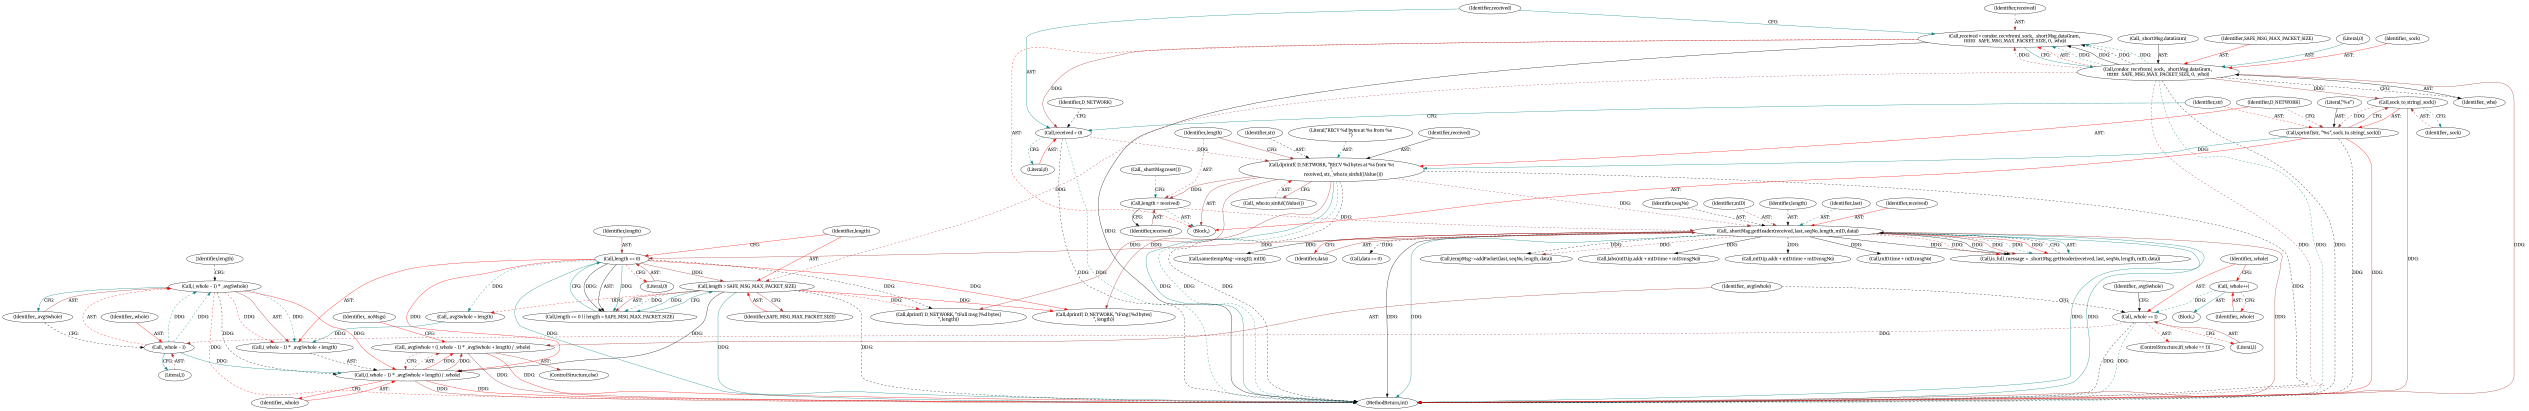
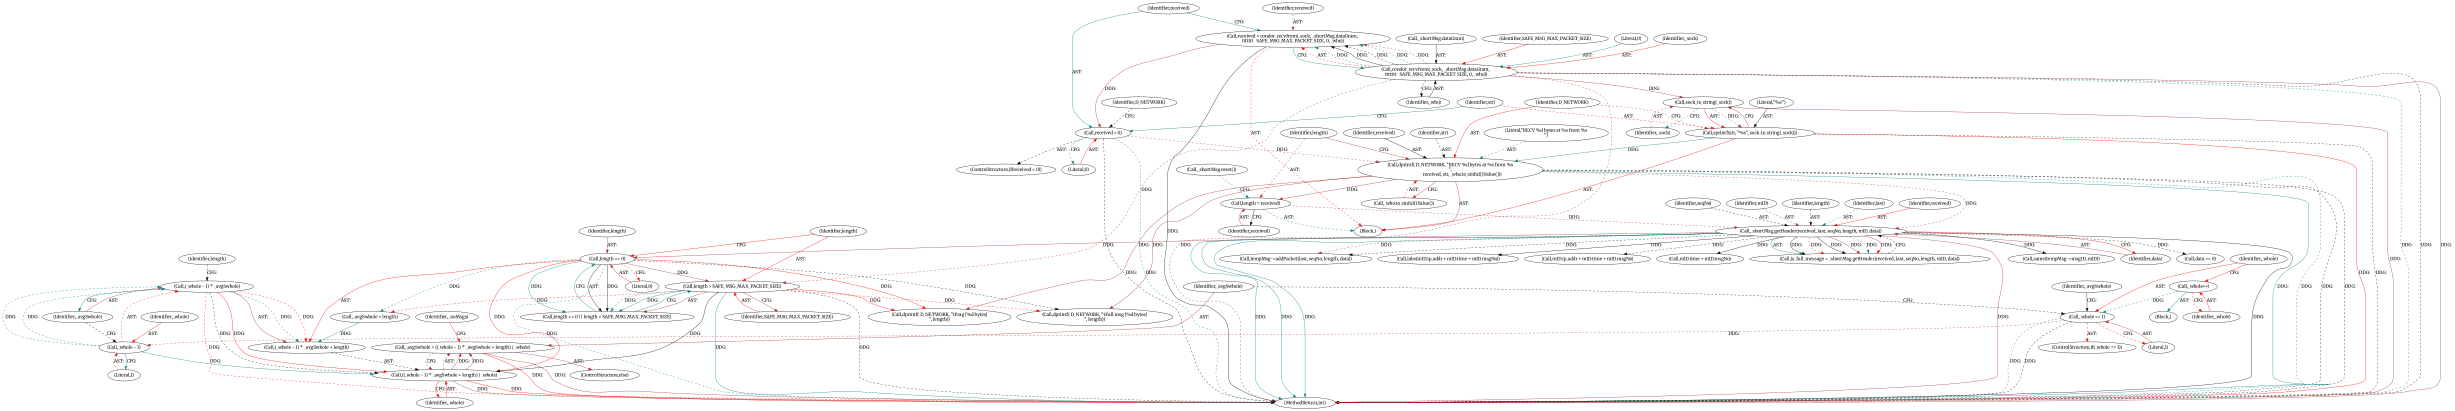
node "(ControlStructure,if(received < 0))": added
edge "(Call,length <= 0)" -> "(MethodReturn,int)": style solid -> dashed
